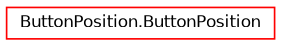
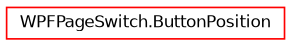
node "ButtonPosition.ButtonPosition": label "ButtonPosition.ButtonPosition" -> "WPFPageSwitch.ButtonPosition"
